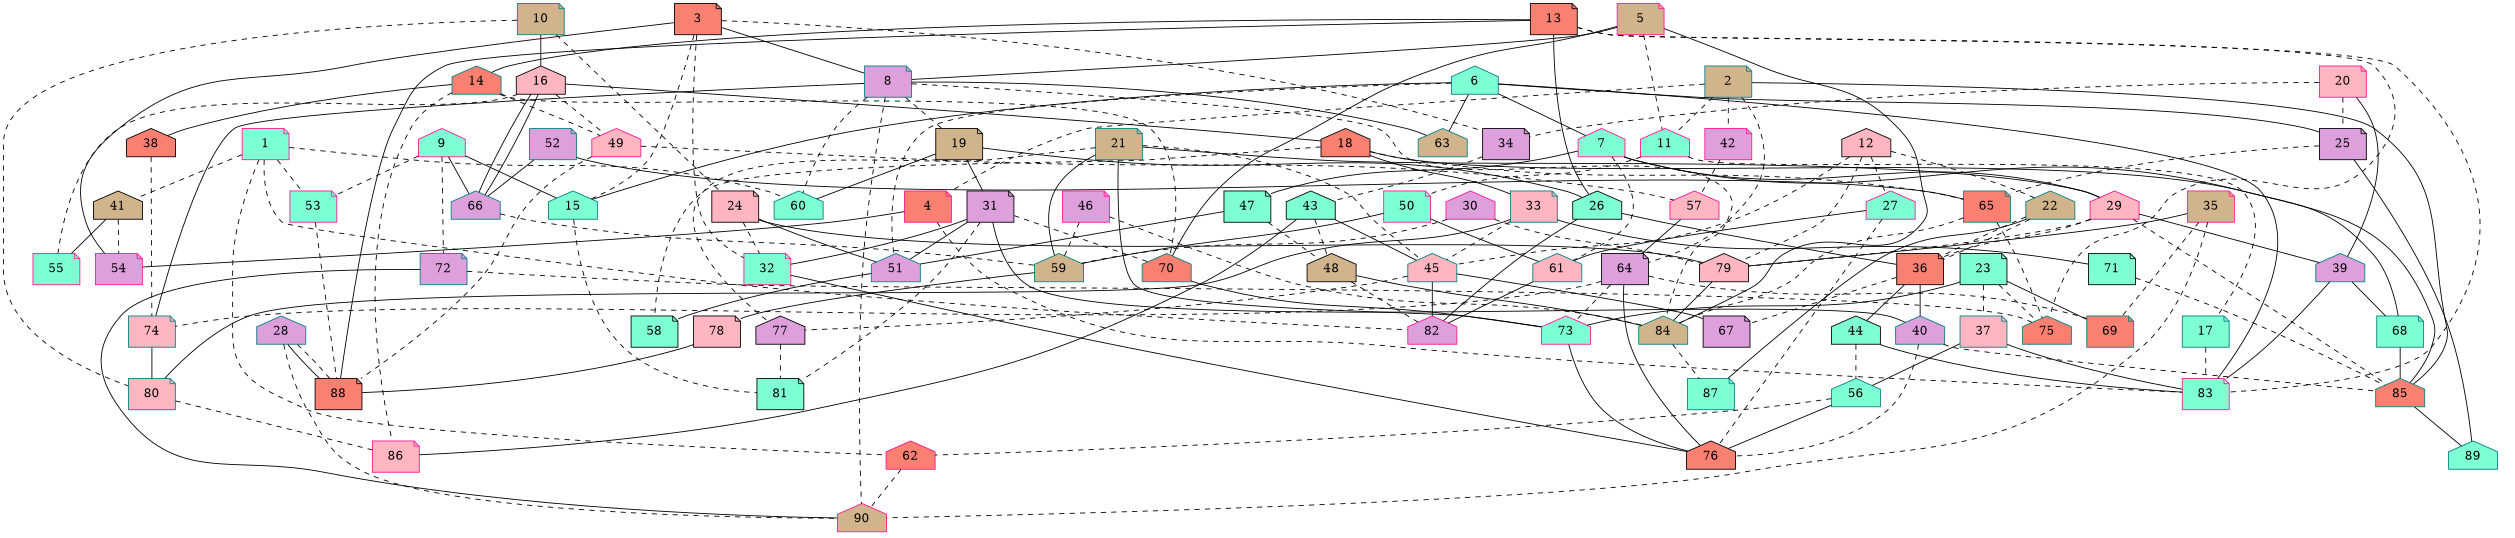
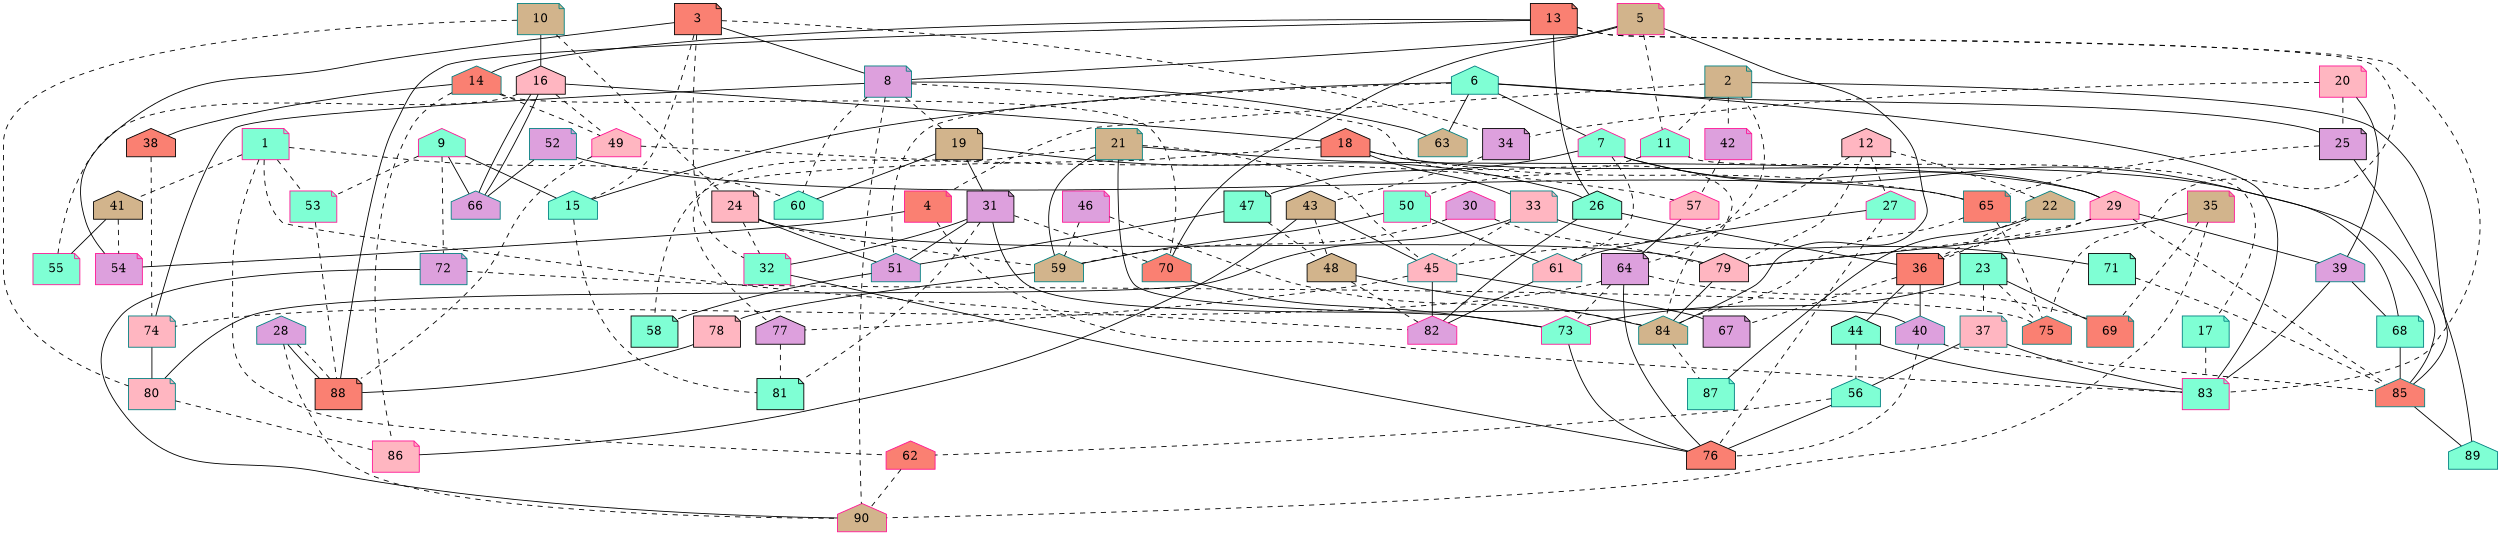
node "43": fillcolor aquamarine -> tan
edge "66" -- "59": now "24" -- "59"
